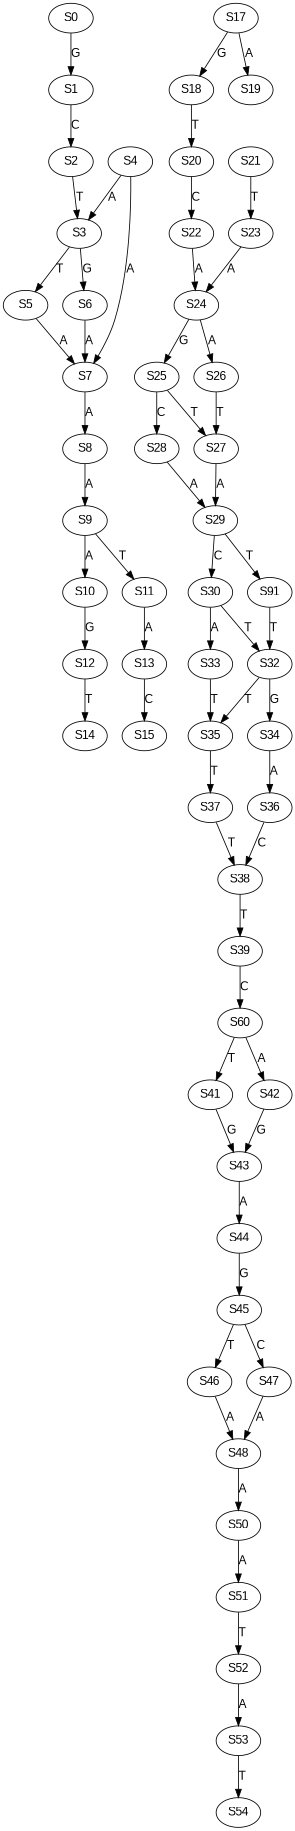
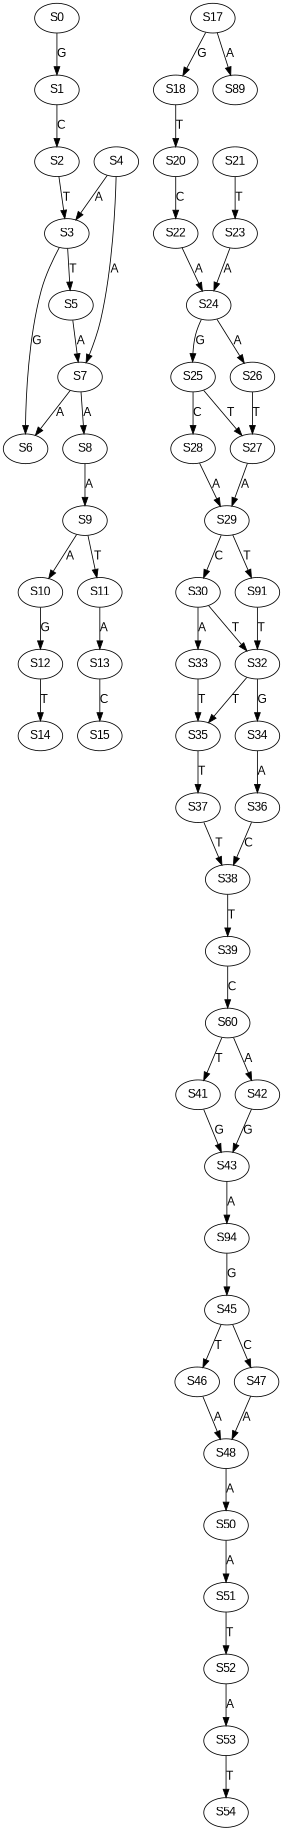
node "S19": label "S19" -> "S89"
edge "S6" -> "S7": reversed
node "S44": label "S44" -> "S94"
